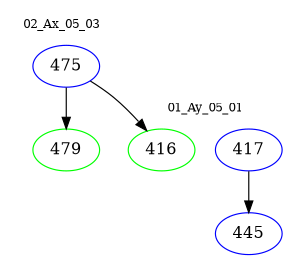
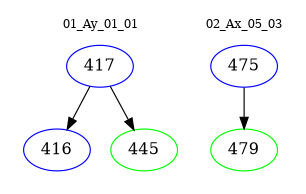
edge "475" -> "416": now "417" -> "416"
cluster "01_Ay_05_01": label "01_Ay_05_01" -> "01_Ay_01_01"
node "416": color green -> blue
node "445": color blue -> green
